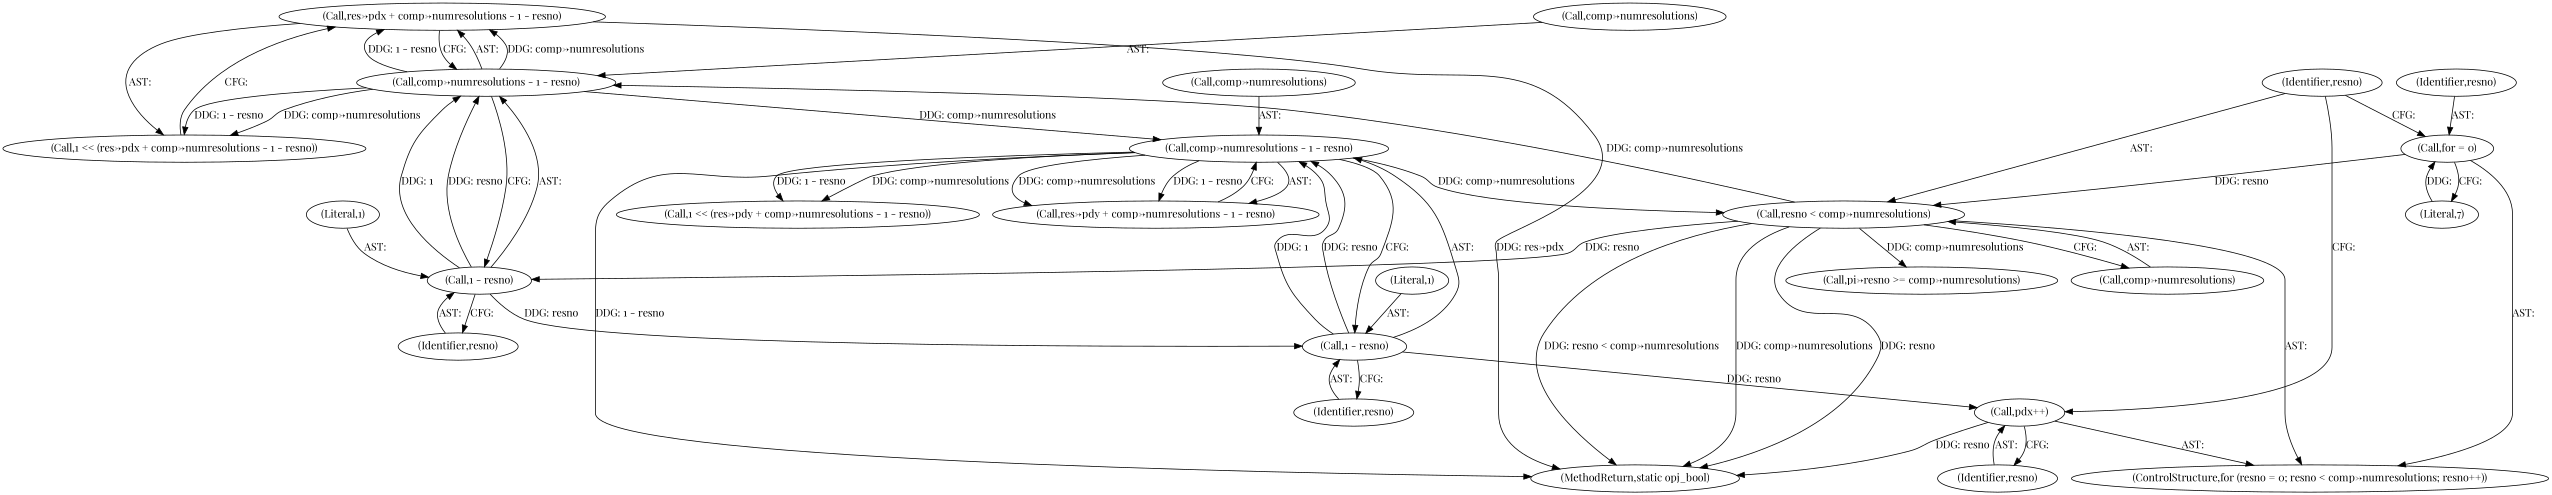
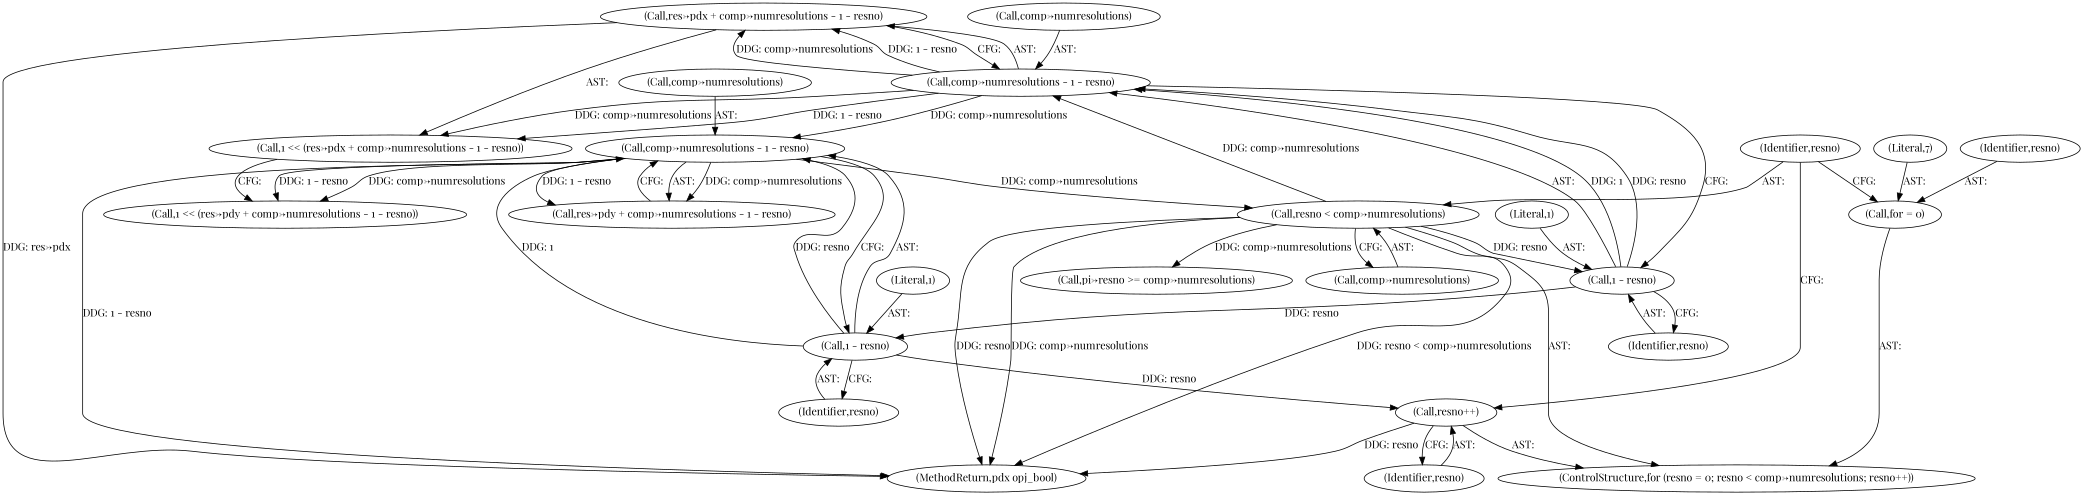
edge "(Call,1 << (res->pdx + comp->numresolutions - 1 - resno))" -> "(Call,res->pdx + comp->numresolutions - 1 - resno)": now "(Call,1 << (res->pdx + comp->numresolutions - 1 - resno))" -> "(Call,1 << (res->pdy + comp->numresolutions - 1 - resno))"
edge "(Call,for = 0)" -> "(Literal,7)": removed, label "CFG:"
edge "(Call,for = 0)" -> "(Call,resno < comp->numresolutions)": removed, label "DDG: resno"
edge "(Literal,7)" -> "(Call,for = 0)": label "DDG: " -> "AST: "
node "(Call,pdx++)": label "(Call,pdx++)" -> "(Call,resno++)"
node "(MethodReturn,static opj_bool)": label "(MethodReturn,static opj_bool)" -> "(MethodReturn,pdx opj_bool)"
